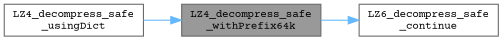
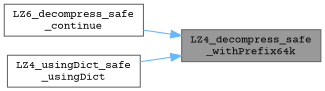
node "LZ4_decompress_safe _usingDict": label "LZ4_decompress_safe _usingDict" -> "LZ4_usingDict_safe _usingDict"
edge "LZ4_decompress_safe _withPrefix64k" -> "LZ6_decompress_safe _continue": reversed
